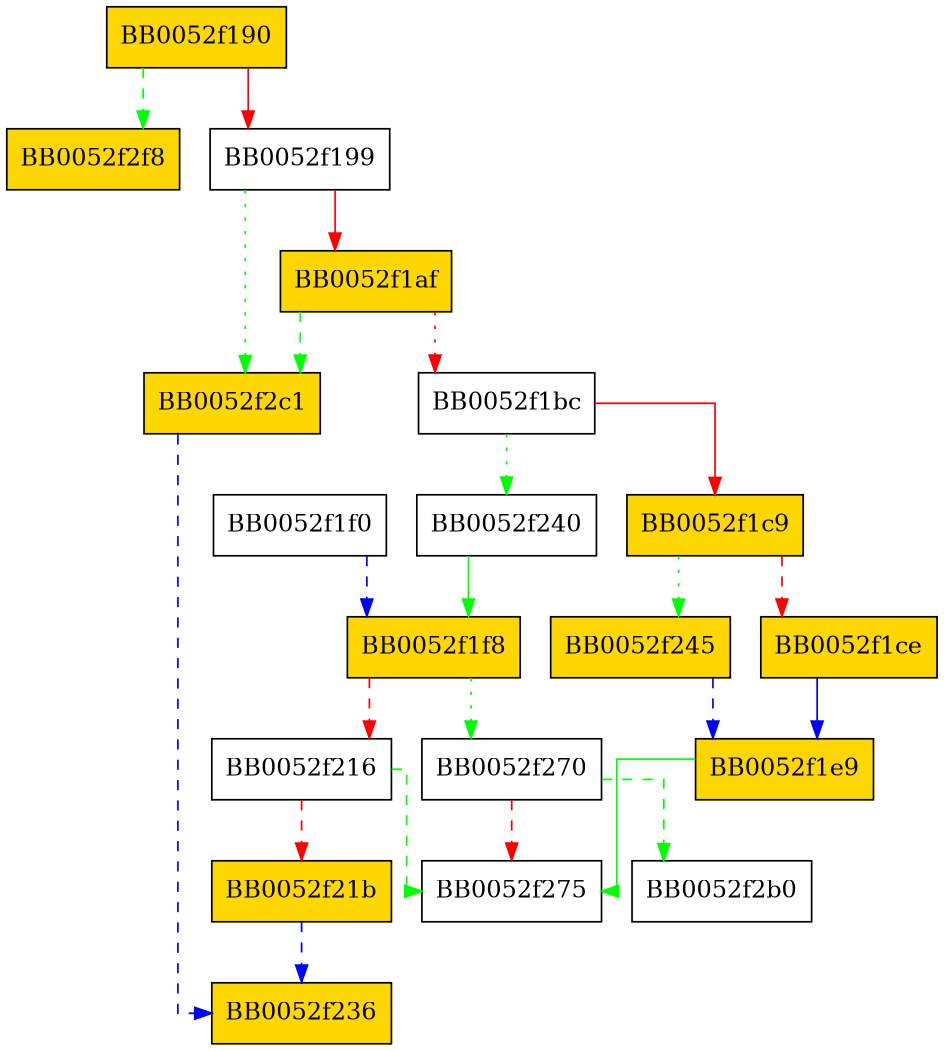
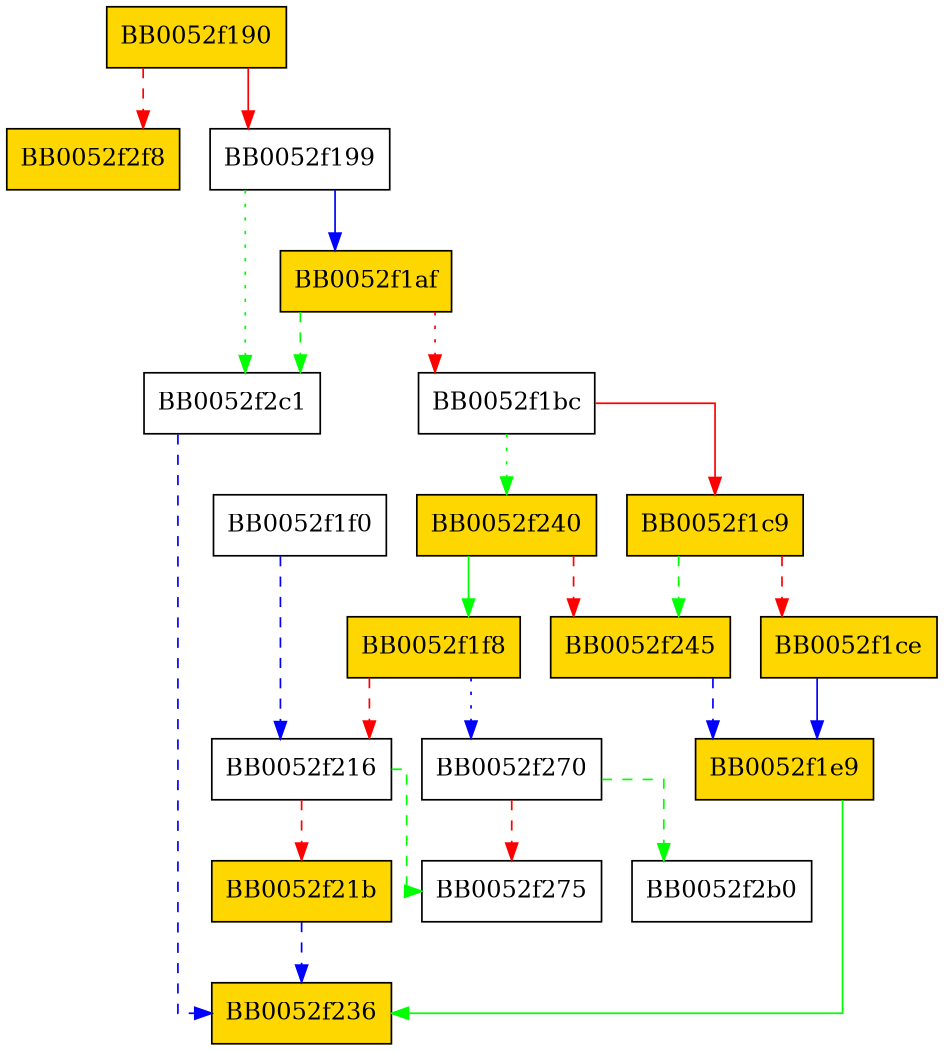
edge "BB0052f190" -> "BB0052f2f8": color green -> red
edge "BB0052f199" -> "BB0052f1af": color red -> blue
node "BB0052f2c1": fillcolor gold -> white
node "BB0052f240": fillcolor white -> gold
edge "BB0052f1f0" -> "BB0052f1f8": now "BB0052f1f0" -> "BB0052f216"
edge "BB0052f240" -> "BB0052f245": added
edge "BB0052f1c9" -> "BB0052f245": style dotted -> dashed
edge "BB0052f1f8" -> "BB0052f270": color green -> blue
edge "BB0052f1e9" -> "BB0052f275": now "BB0052f1e9" -> "BB0052f236"
